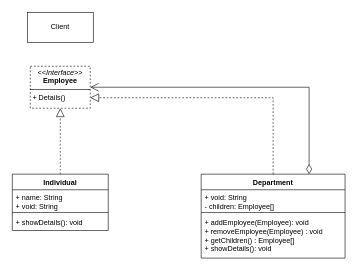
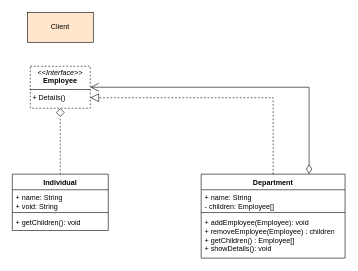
node "Client": fillcolor #ffffff -> #ffe6cc
edge "Individual" -> "<<Interface>> Employee + Details()": arrowhead block -> diamond
node "+ void: String - children: Employee[]": label "+ void: String - children: Employee[]" -> "+ name: String - children: Employee[]"
node "+ showDetails(): void": label "+ showDetails(): void" -> "+ getChildren(): void"
node "+ addEmployee(Employee): void + removeEmployee(Employee) : void + getChildren() : Employee[] + showDetails(): void": label "+ addEmployee(Employee): void + removeEmployee(Employee) : void + getChildren() : Employee[] + showDetails(): void" -> "+ addEmployee(Employee): void + removeEmployee(Employee) : children + getChildren() : Employee[] + showDetails(): void"
